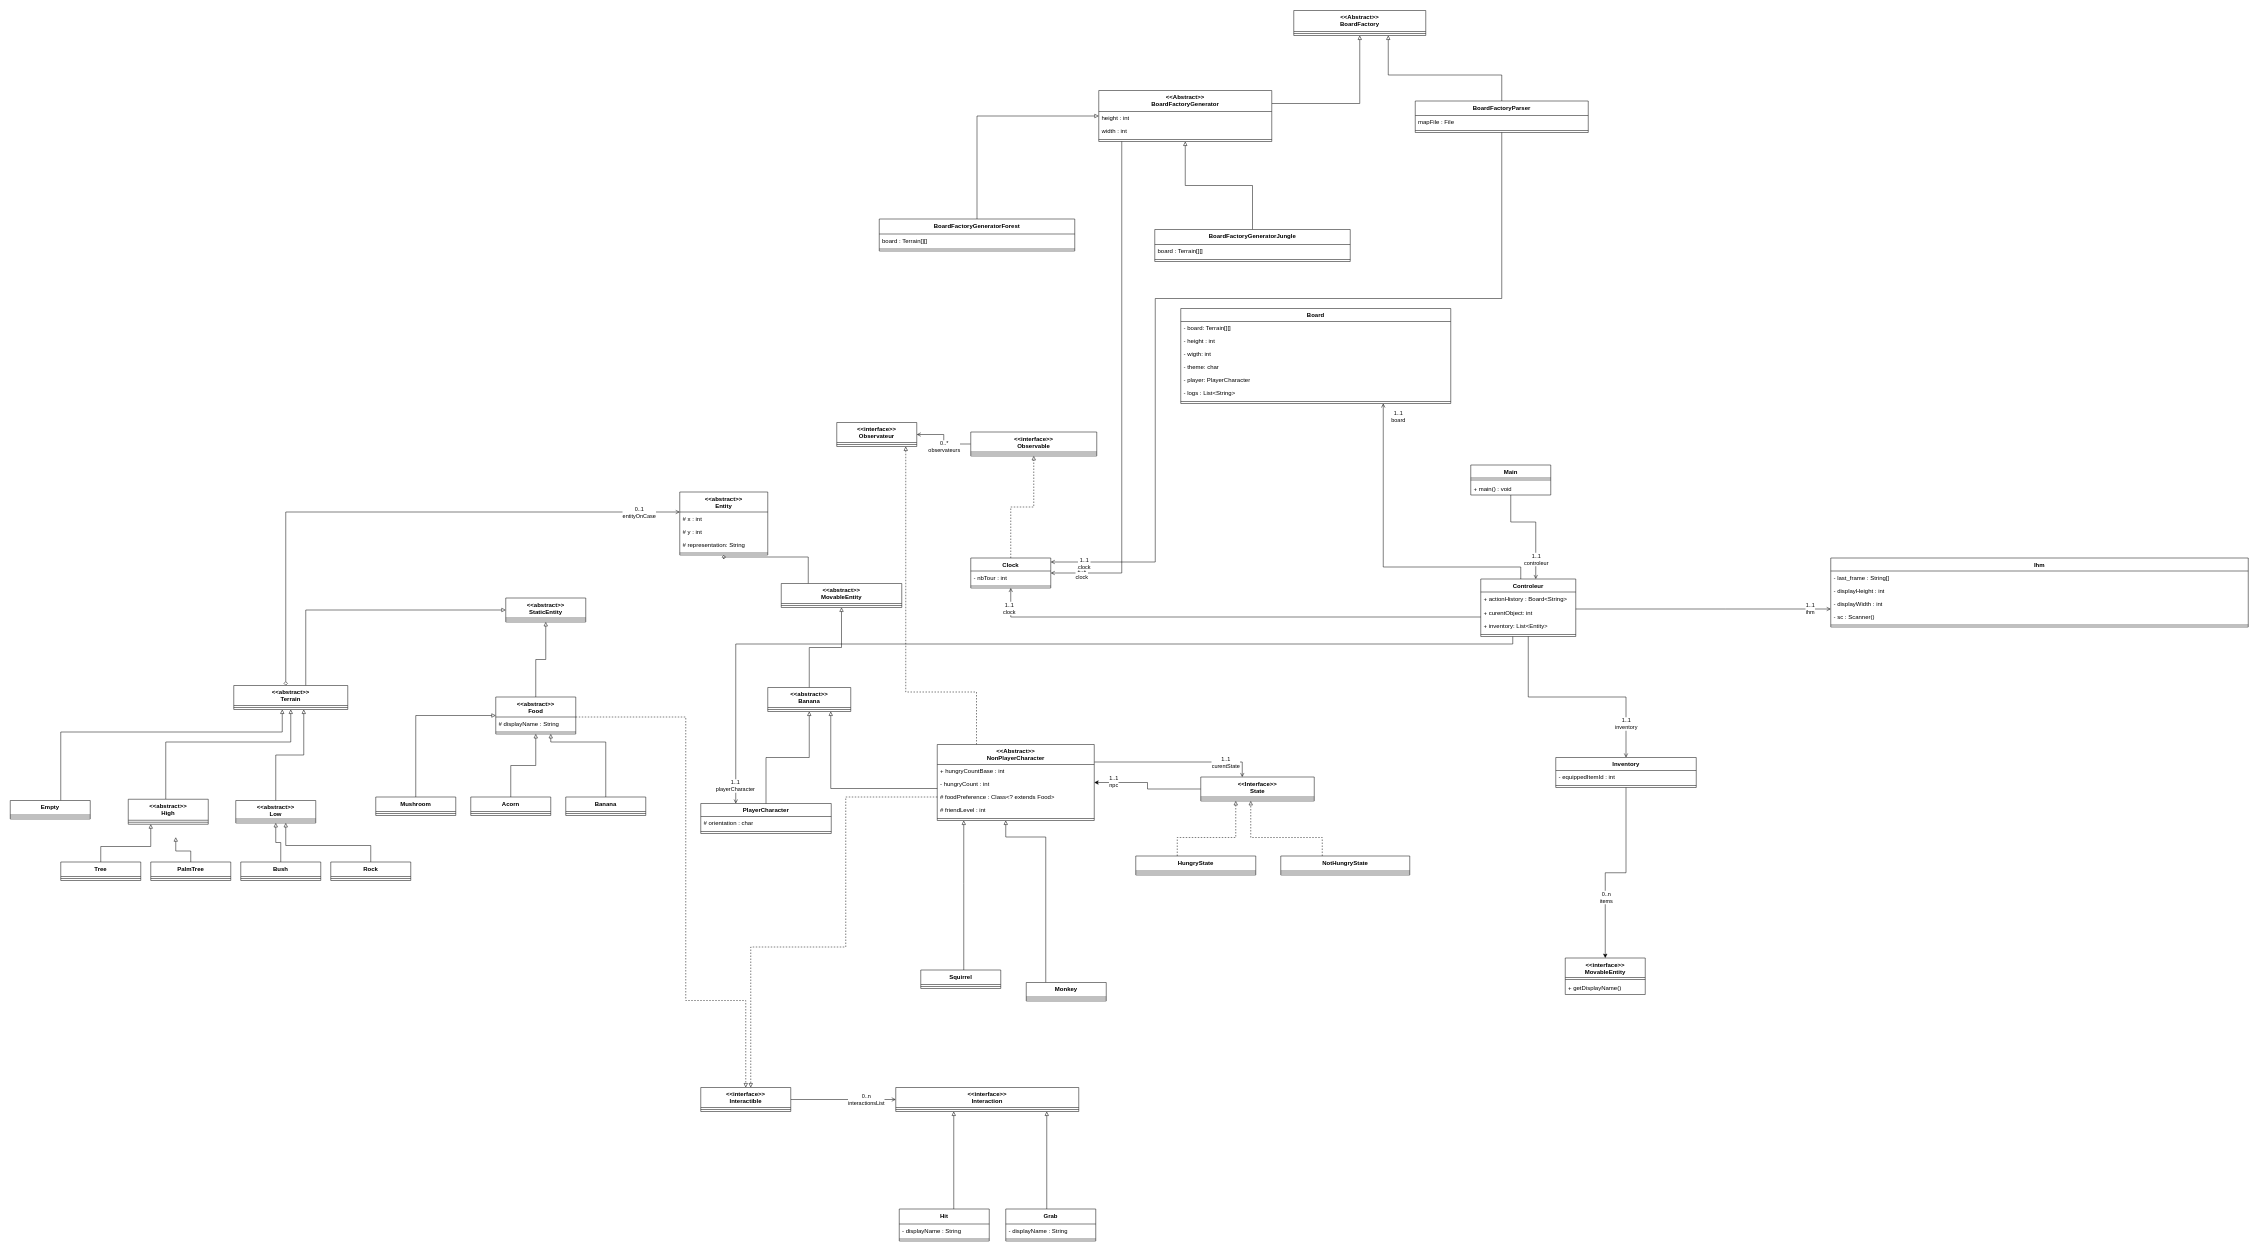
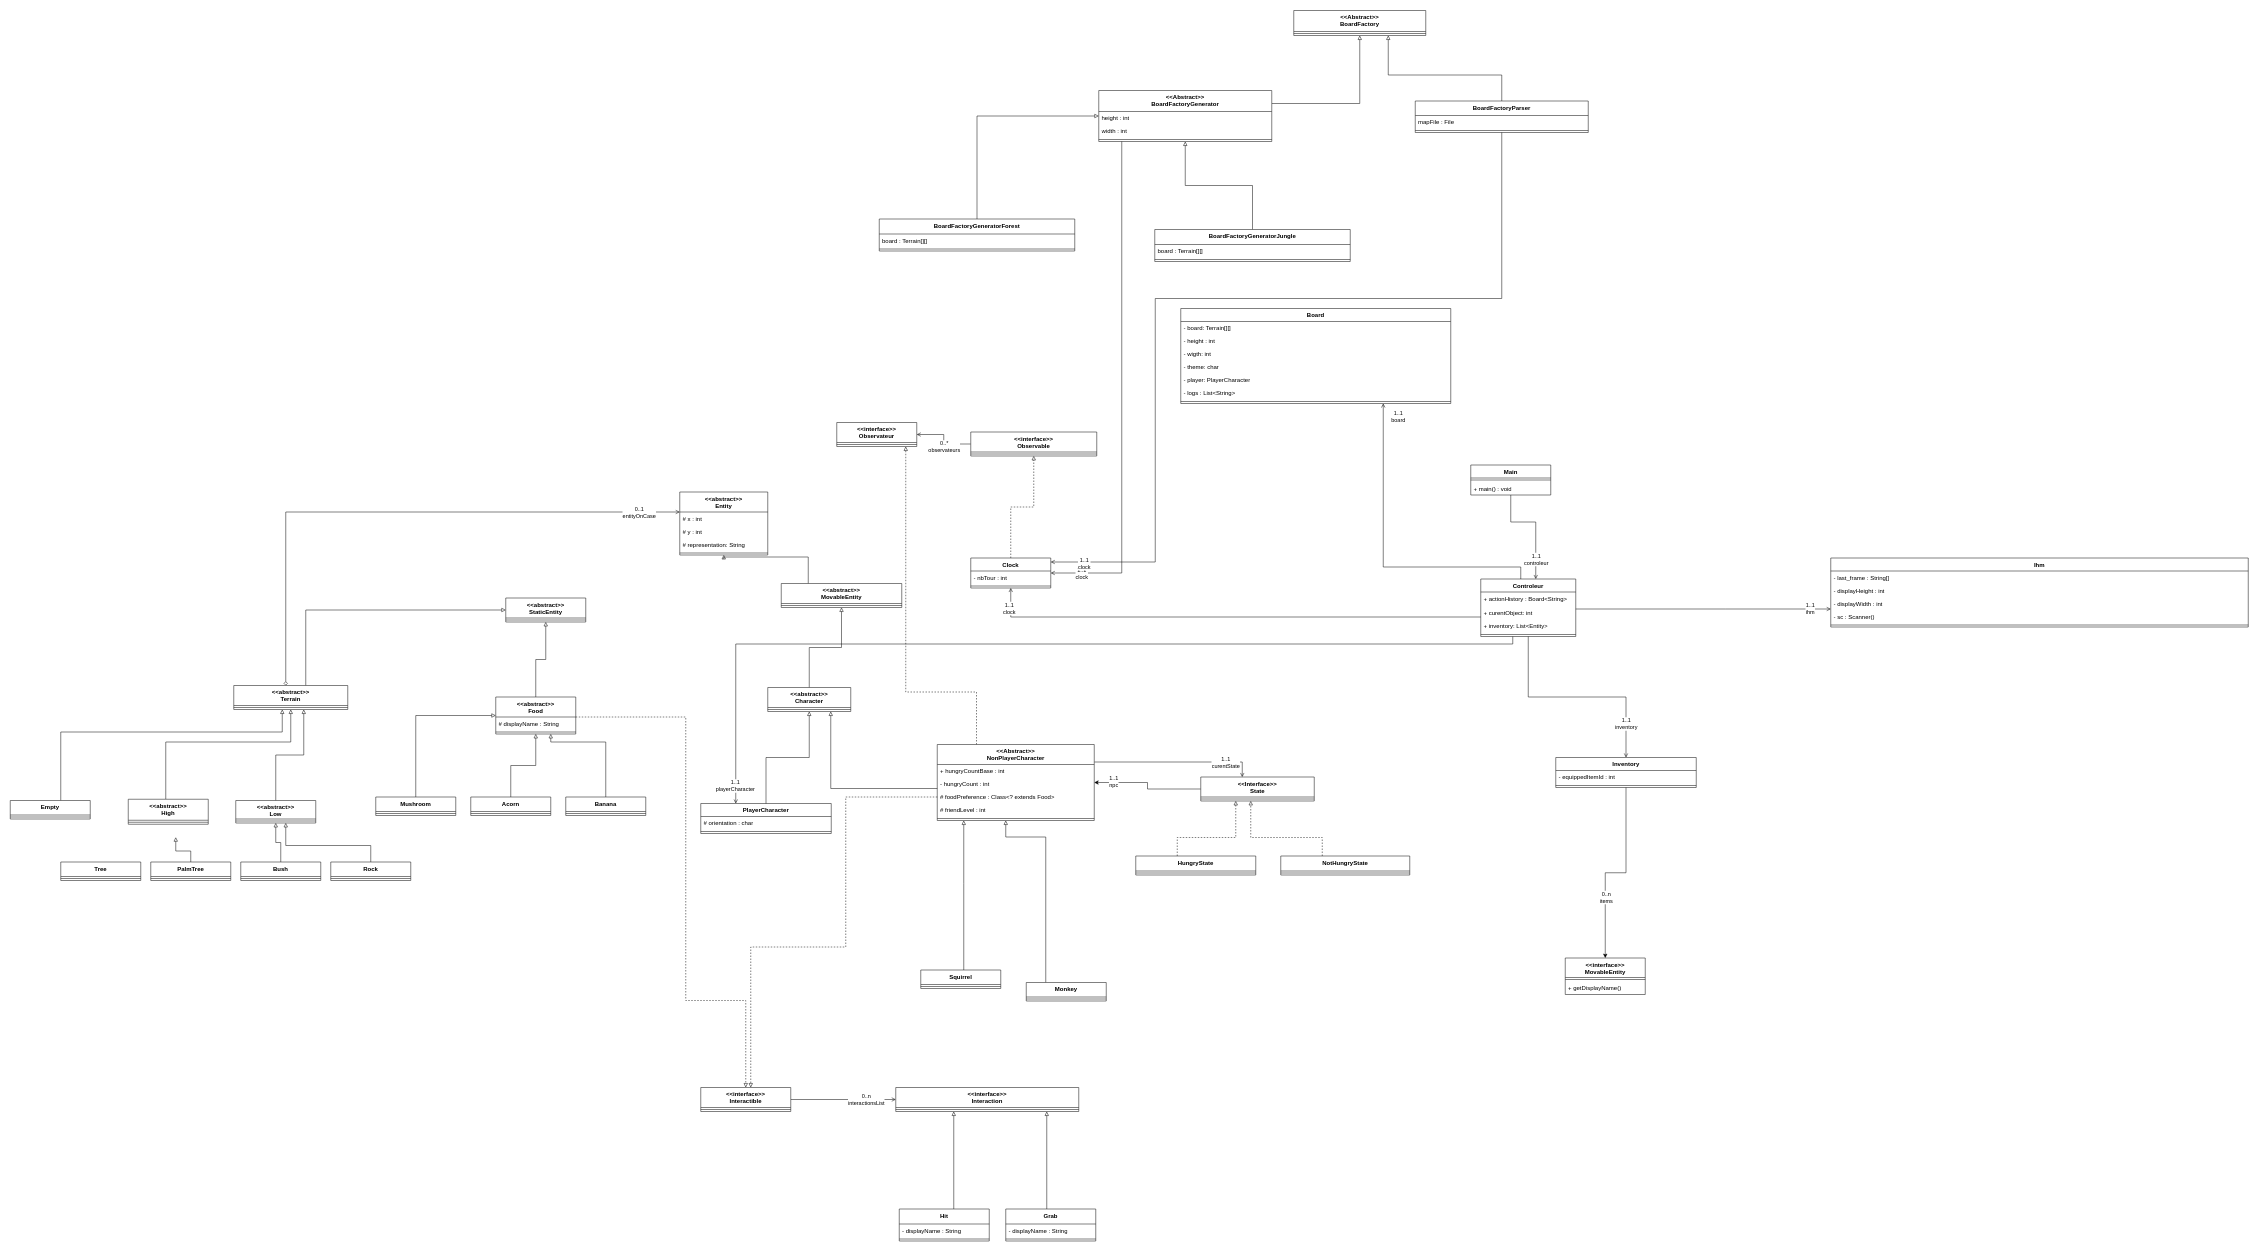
edge "<<abstract>> MovableEntity" -> "<<abstract>> Entity": arrowhead diamond -> block
node "<<abstract>> Banana": label "<<abstract>> Banana" -> "<<abstract>> Character"
edge "Tree" -> "<<abstract>> High": removed
